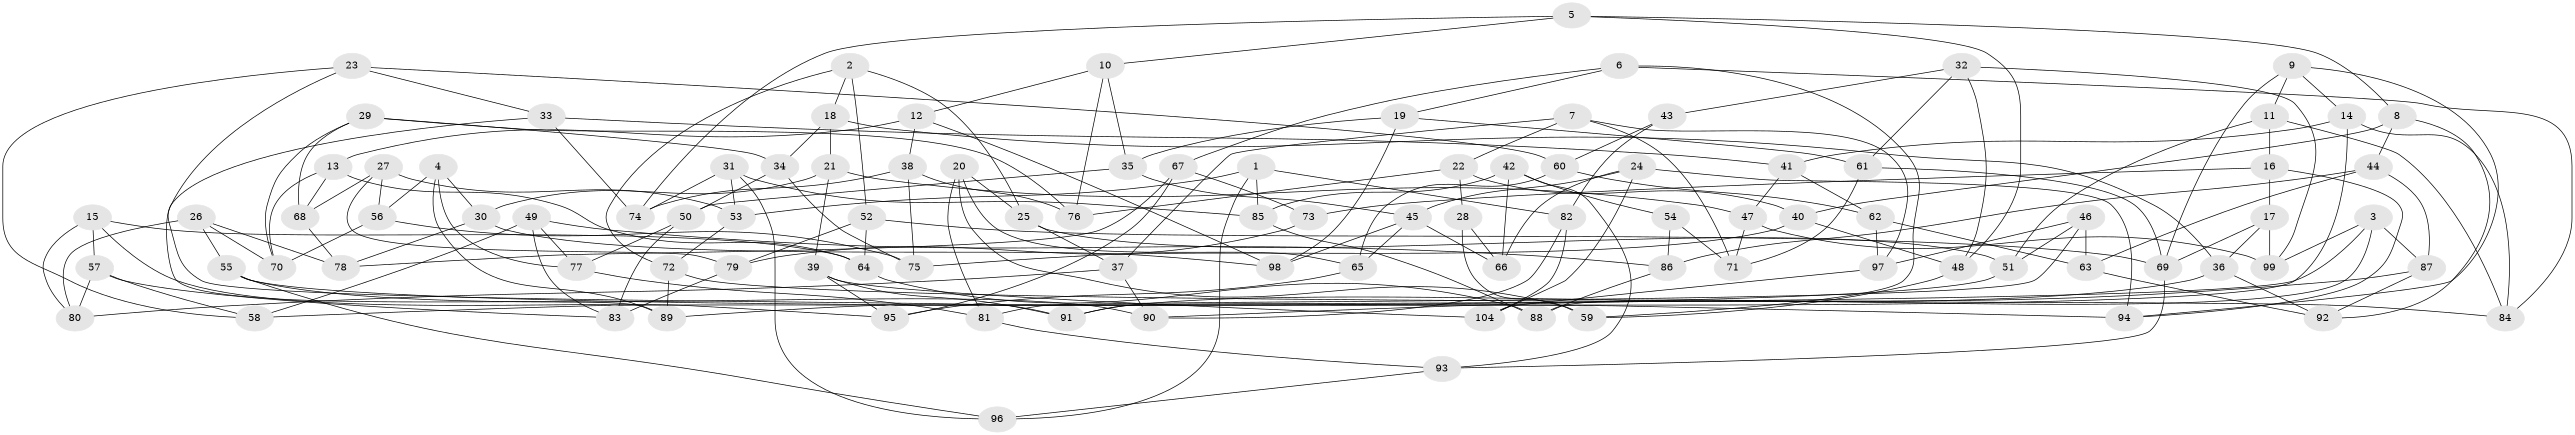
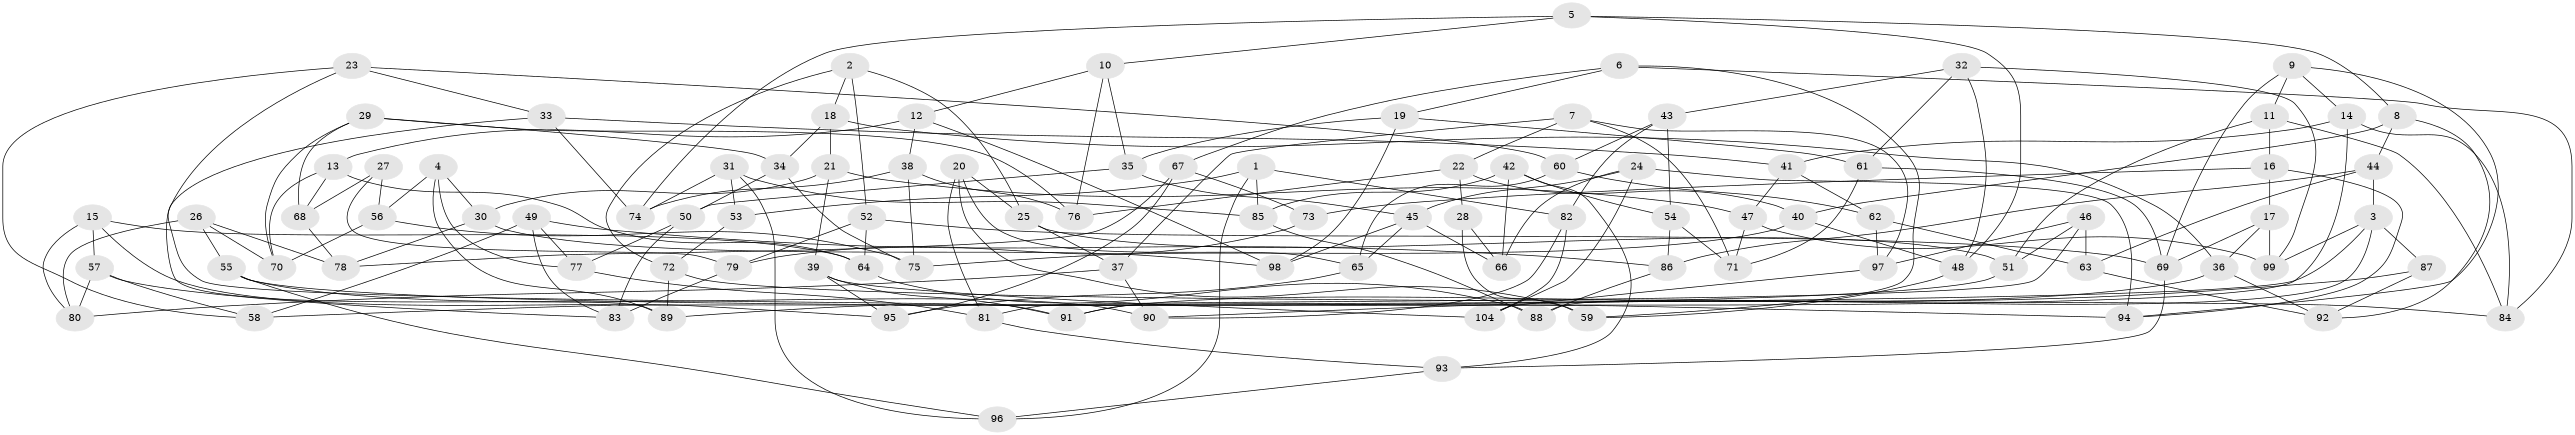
edge "43" -- "54": added
edge "27" -- "53": removed
edge "44" -- "87": now "44" -- "3"
